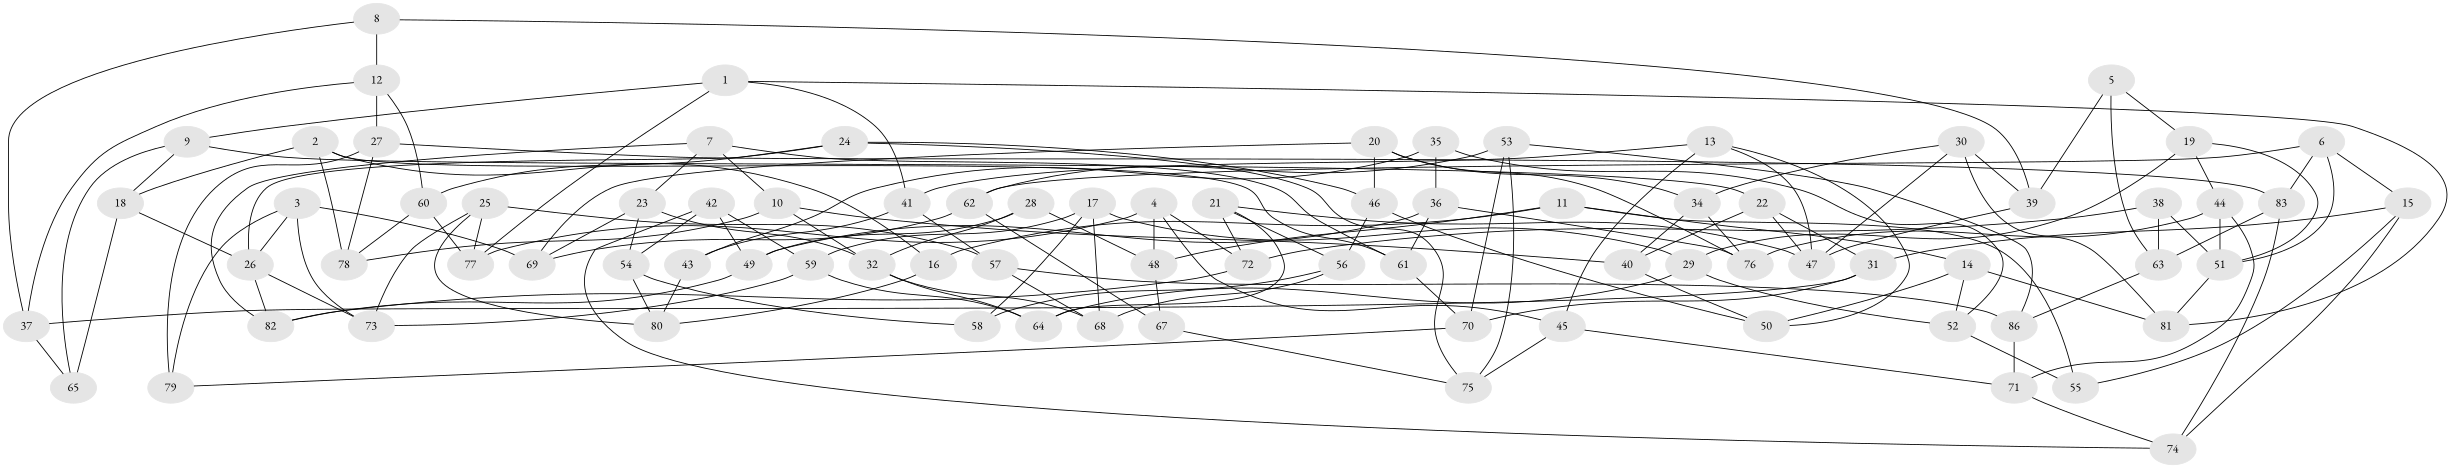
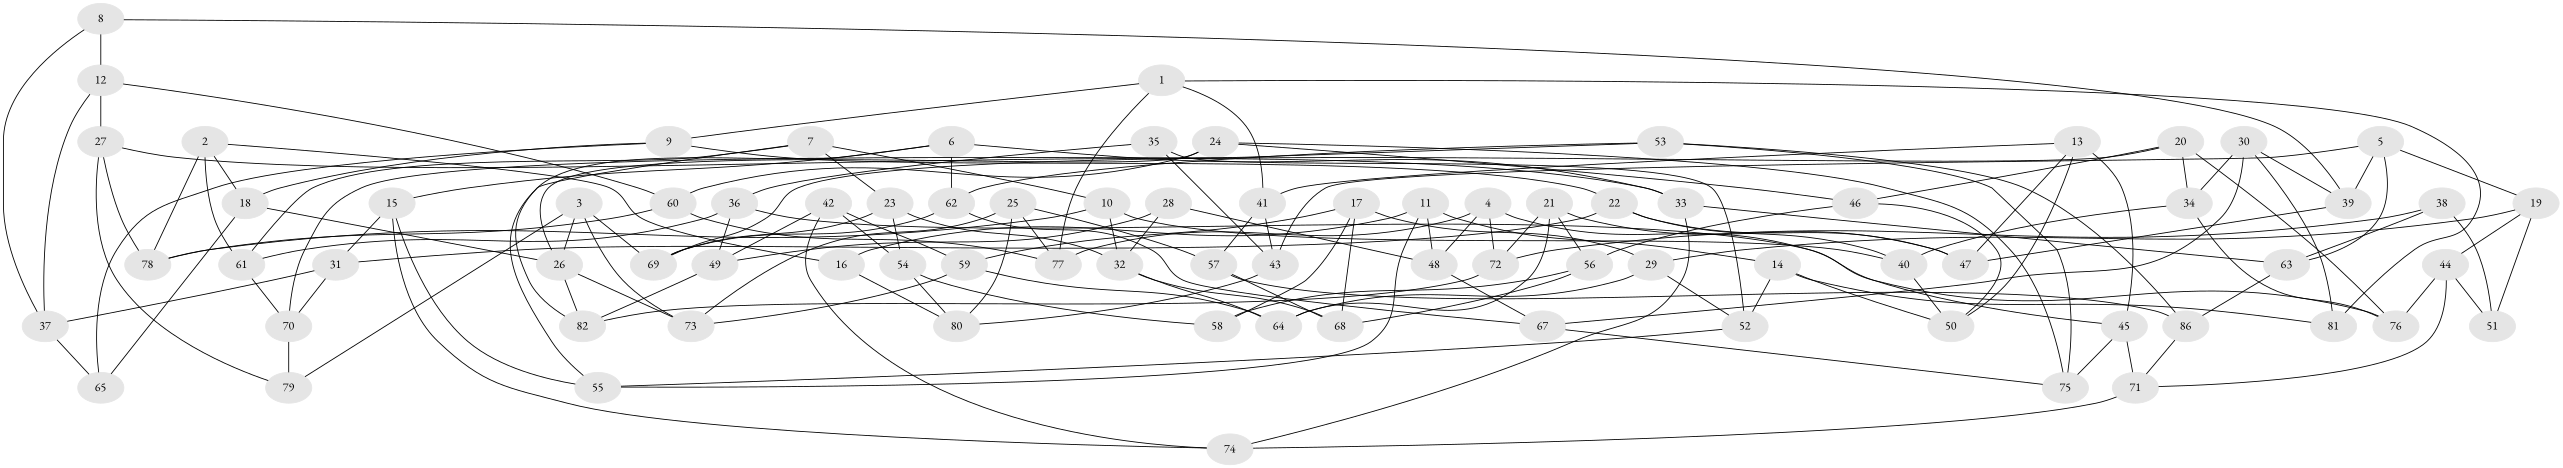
edge "5" -- "43": added
edge "30" -- "47": now "30" -- "67"
node "83": label "83" -> "33"
edge "6" -- "51": now "6" -- "55"
edge "51" -- "81": removed
